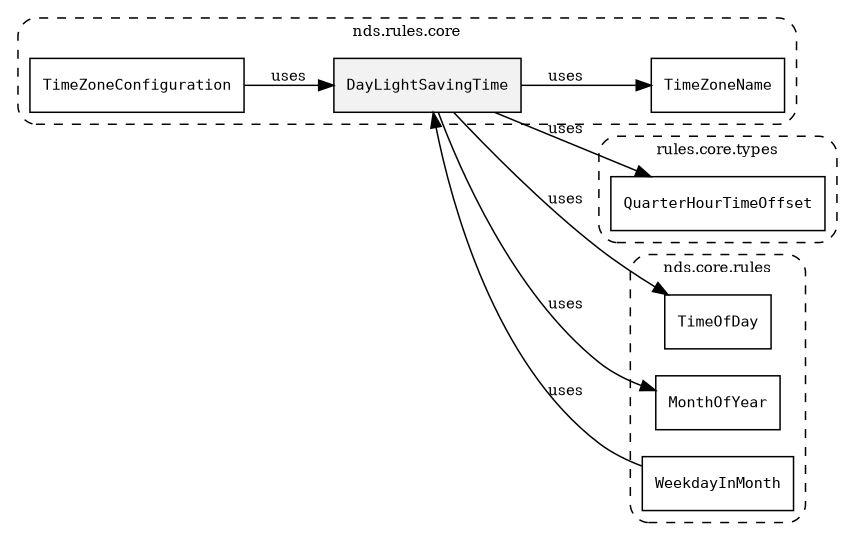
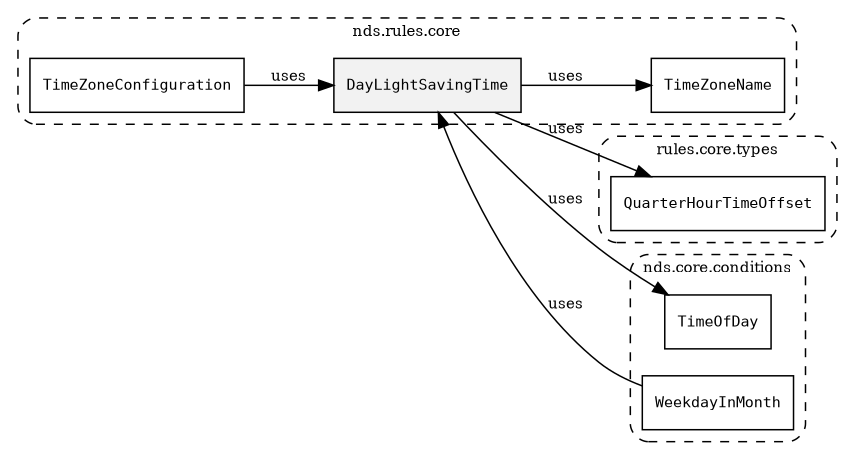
cluster "nds.core.rules": label "nds.core.rules" -> "nds.core.conditions"
node "MonthOfYear": removed
